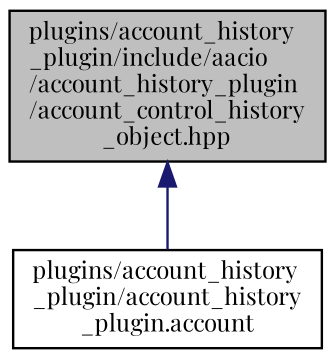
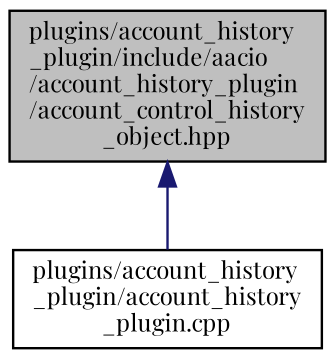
node "plugins/account_history _plugin/account_history _plugin.account": label "plugins/account_history _plugin/account_history _plugin.account" -> "plugins/account_history _plugin/account_history _plugin.cpp"
